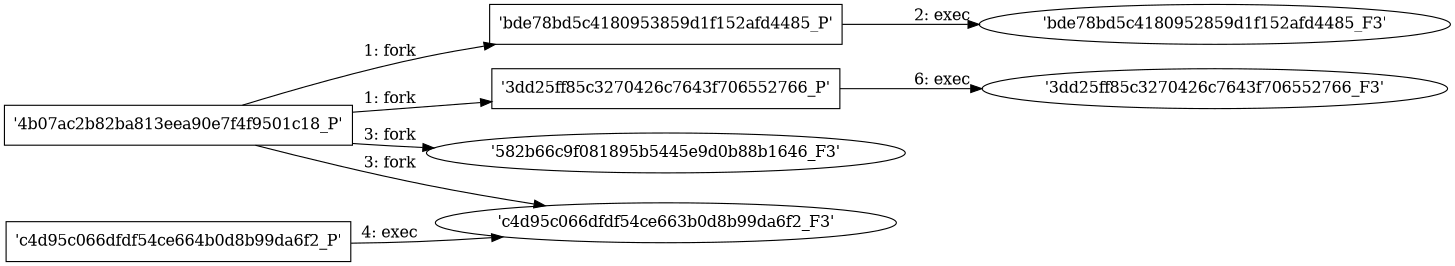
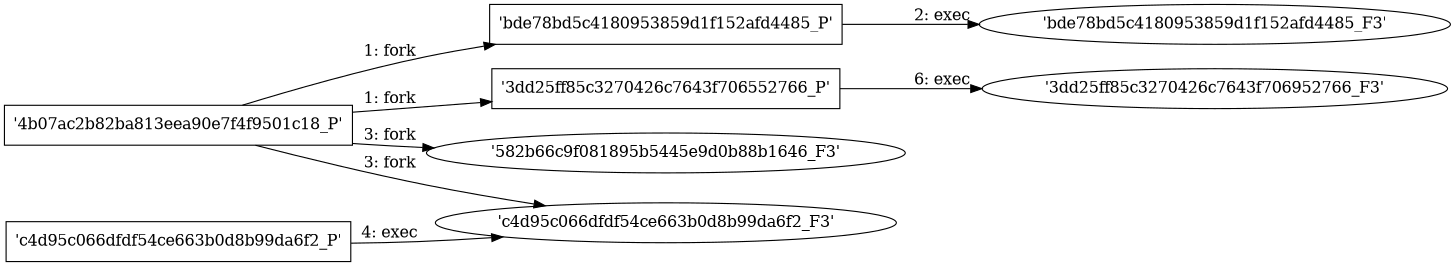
node "'bde78bd5c4180952859d1f152afd4485_F3'": label "'bde78bd5c4180952859d1f152afd4485_F3'" -> "'bde78bd5c4180953859d1f152afd4485_F3'"
node "'3dd25ff85c3270426c7643f706552766_F3'": label "'3dd25ff85c3270426c7643f706552766_F3'" -> "'3dd25ff85c3270426c7643f706952766_F3'"
node "'c4d95c066dfdf54ce664b0d8b99da6f2_P'": label "'c4d95c066dfdf54ce664b0d8b99da6f2_P'" -> "'c4d95c066dfdf54ce663b0d8b99da6f2_P'"
